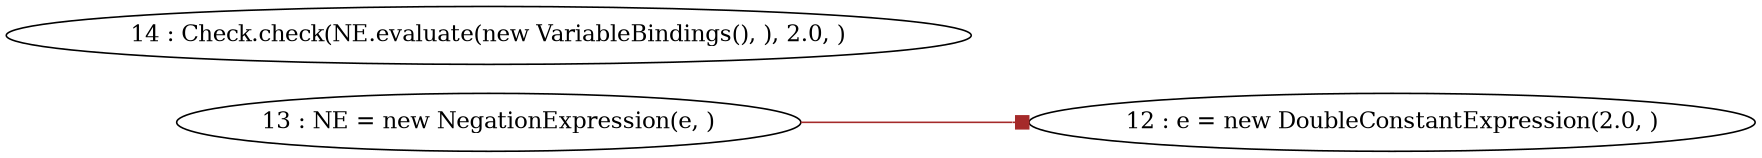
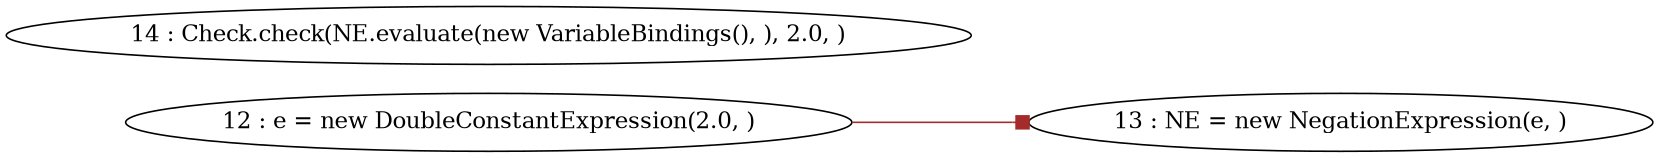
edge "13 : NE = new NegationExpression(e, )" -> "12 : e = new DoubleConstantExpression(2.0, )": reversed
